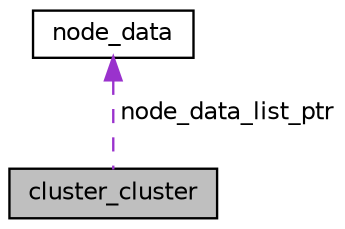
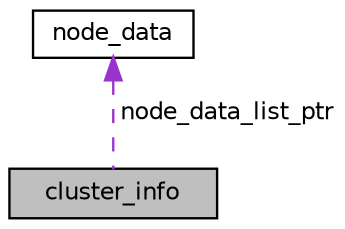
node "cluster_cluster": label "cluster_cluster" -> "cluster_info"
